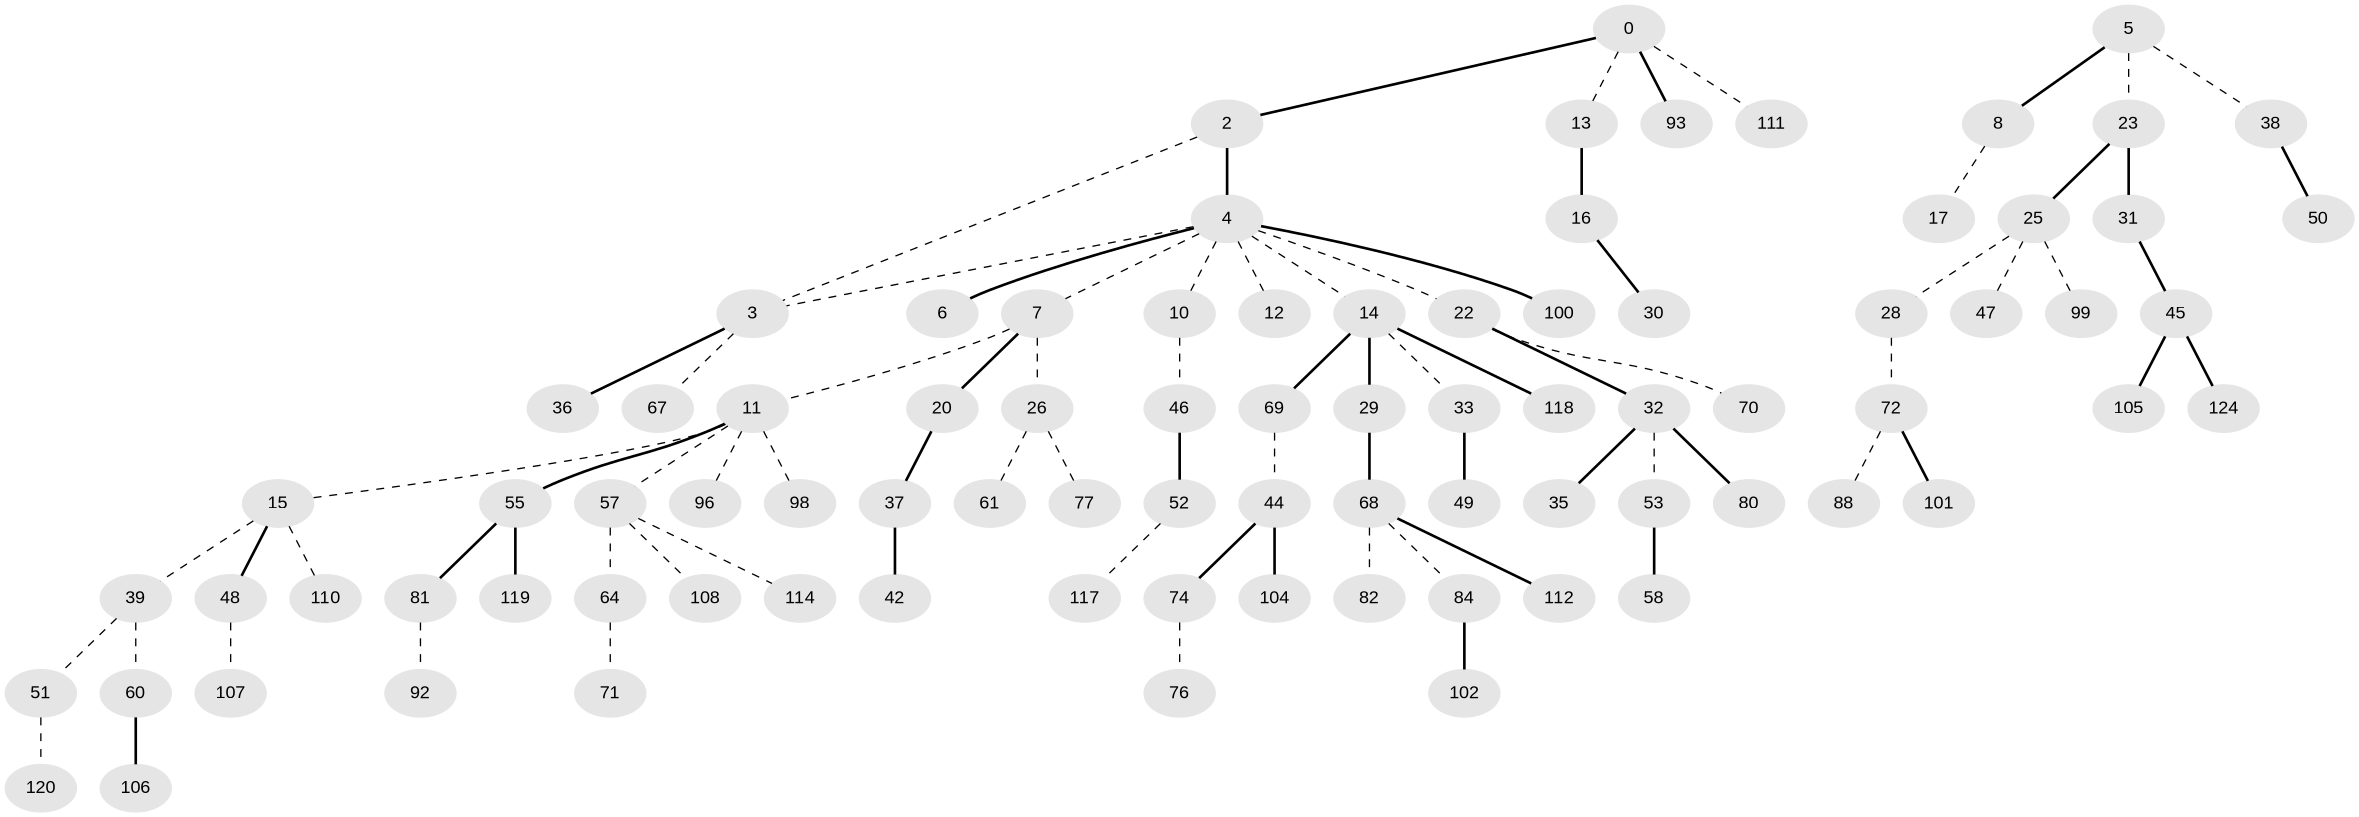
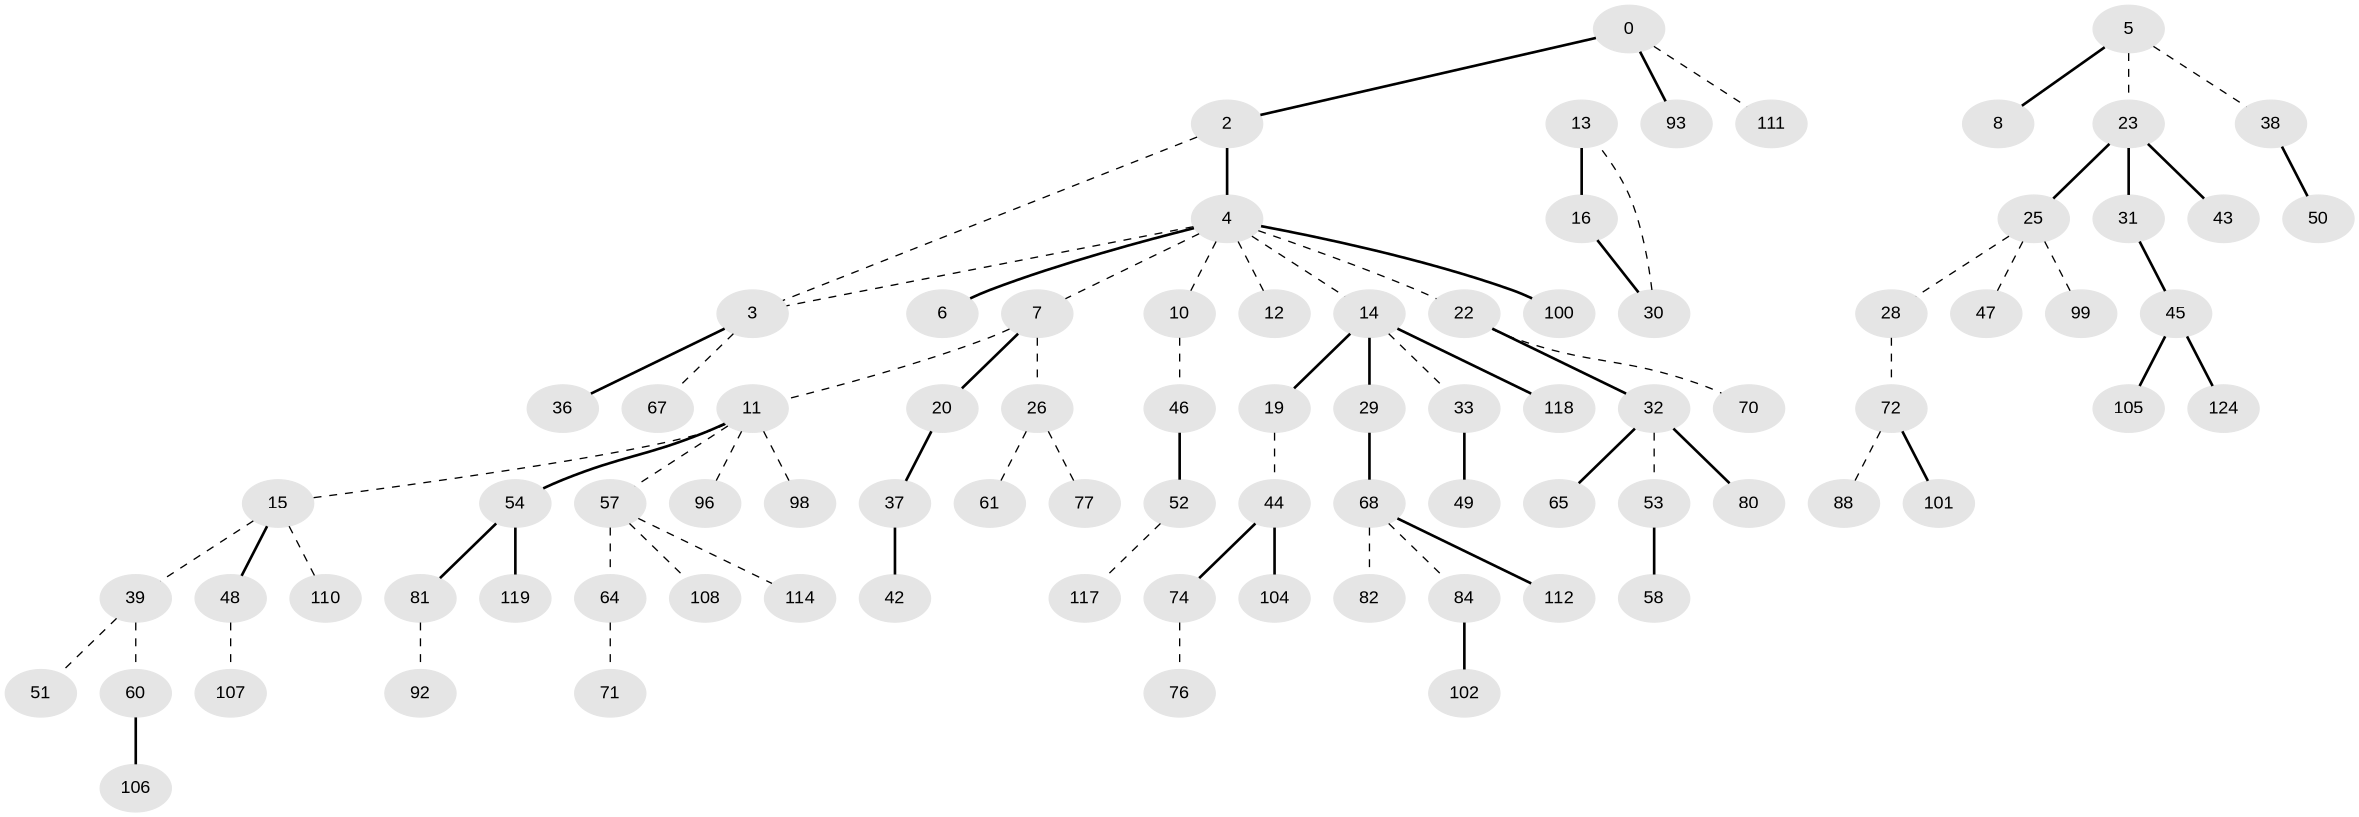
edge "0" -- "13": now "30" -- "13"
node "17": removed
node "43": added
node "69": label "69" -> "19"
node "55": label "55" -> "54"
node "35": label "35" -> "65"
node "120": removed
